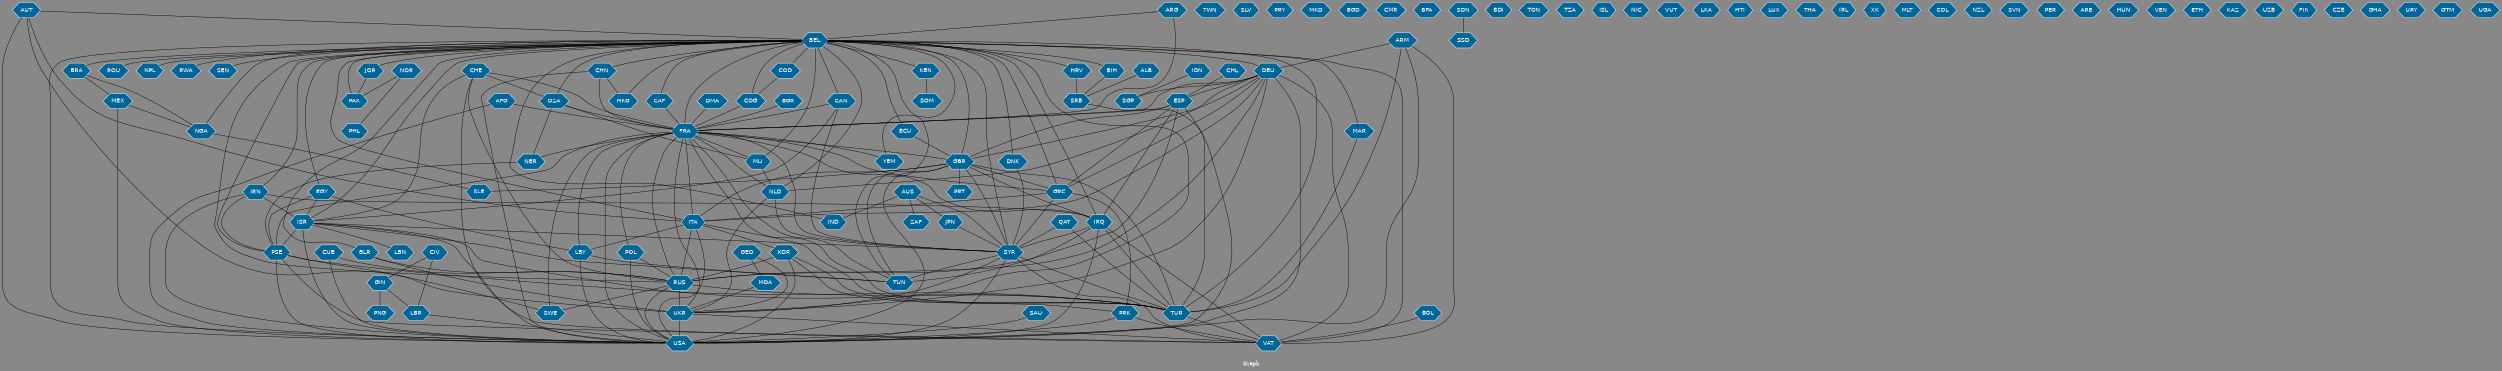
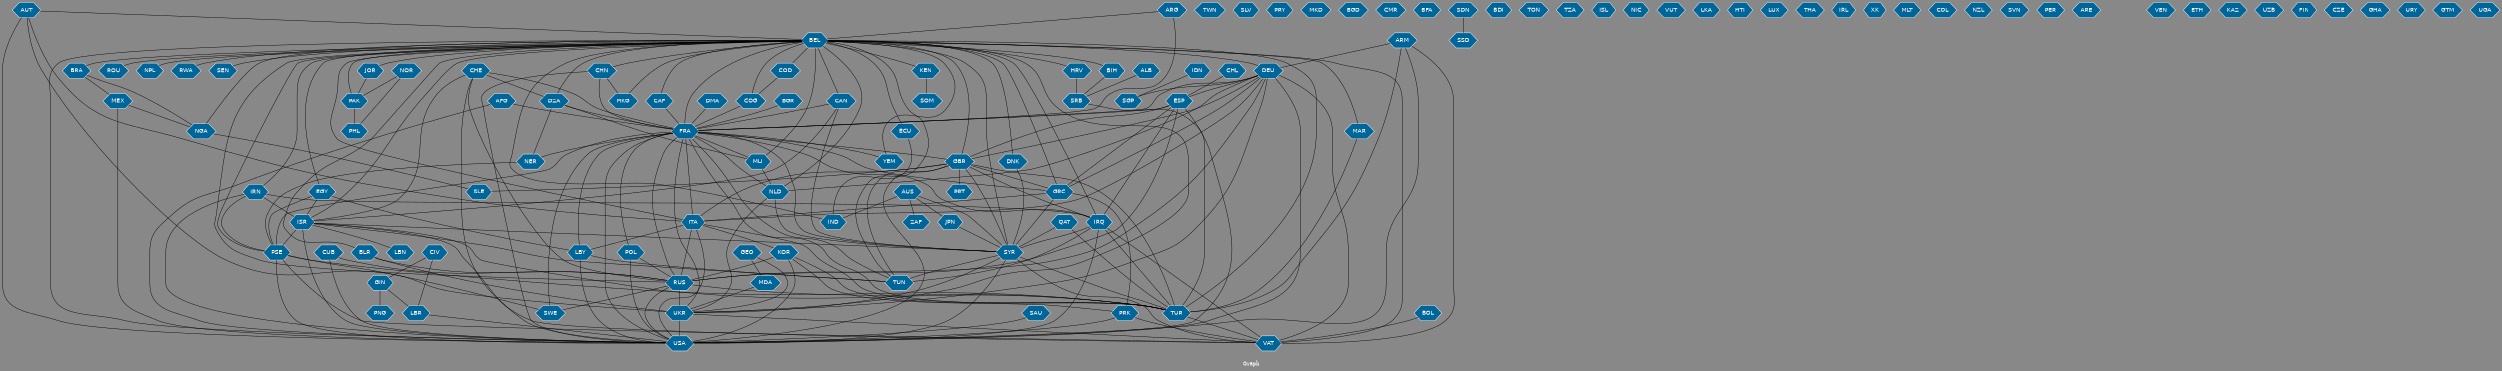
node "HUN": removed
edge "PAK" -- "PHL": added
edge "ECU" -- "GBR": now "ECU" -- "IND"
